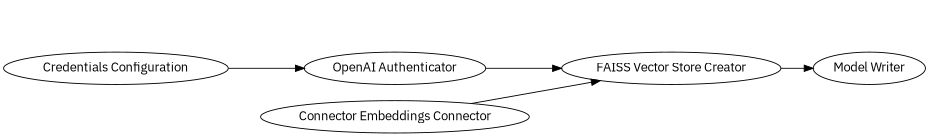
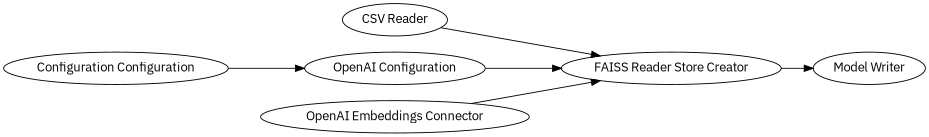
node "CSV Reader": added
node "Credentials Configuration": label "Credentials Configuration" -> "Configuration Configuration"
node "OpenAI Authenticator": label "OpenAI Authenticator" -> "OpenAI Configuration"
node "FAISS Vector Store Creator": label "FAISS Vector Store Creator" -> "FAISS Reader Store Creator"
node "Connector Embeddings Connector": label "Connector Embeddings Connector" -> "OpenAI Embeddings Connector"
